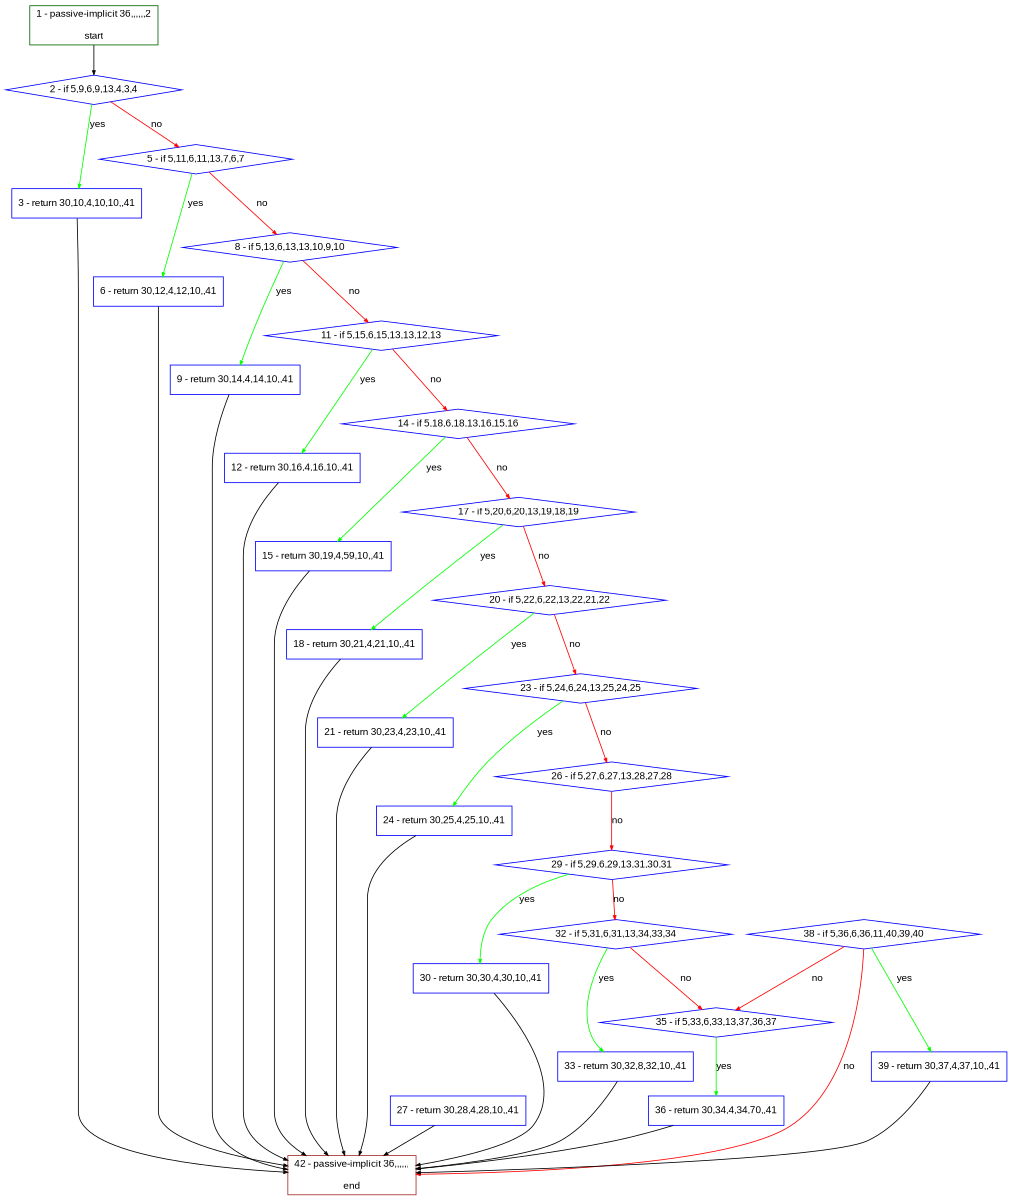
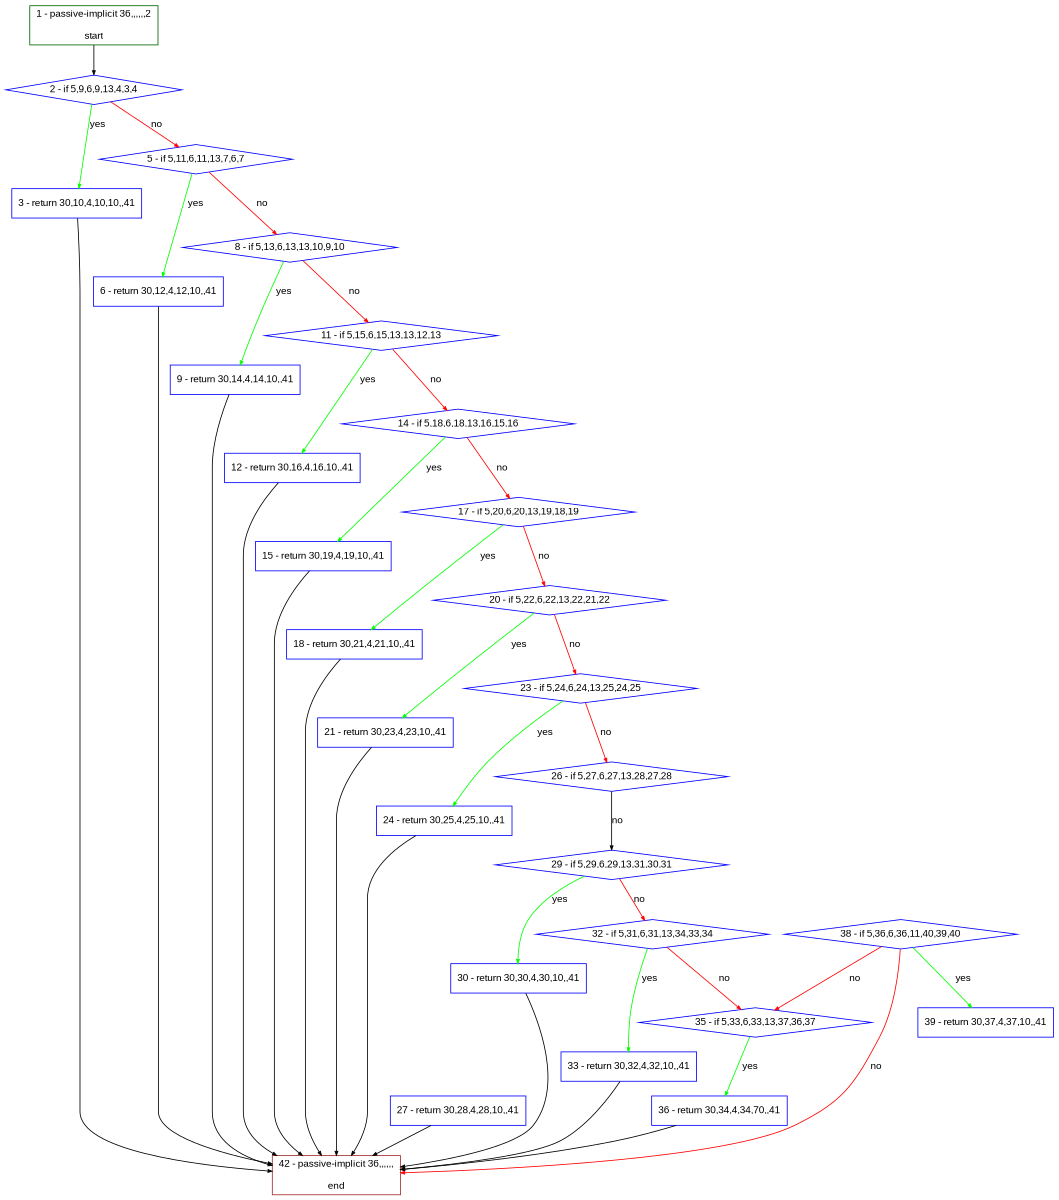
node "15 - return 30,19,4,59,10,,41": label "15 - return 30,19,4,59,10,,41" -> "15 - return 30,19,4,19,10,,41"
edge "26 - if 5,27,6,27,13,28,27,28" -> "29 - if 5,29,6,29,13,31,30,31": color #ff0000 -> #000000
node "33 - return 30,32,8,32,10,,41": label "33 - return 30,32,8,32,10,,41" -> "33 - return 30,32,4,32,10,,41"
edge "39 - return 30,37,4,37,10,,41" -> "42 - passive-implicit 36,,,,,, end": removed
